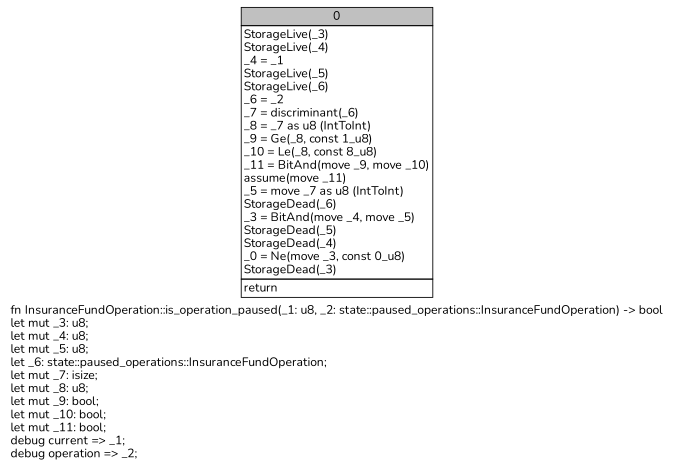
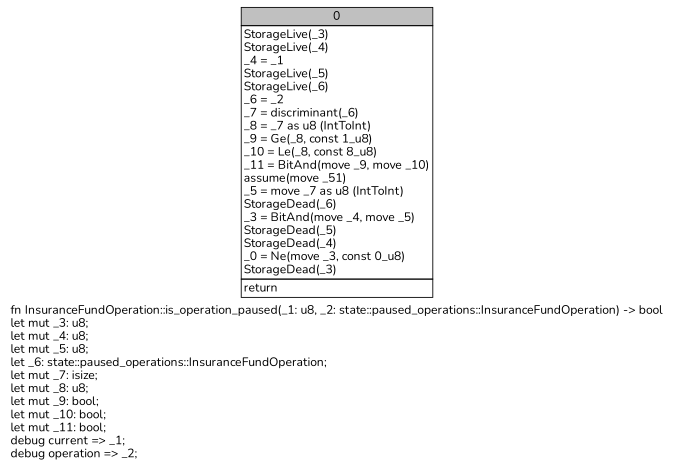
node "0": text "assume(move _11)" -> "assume(move _51)"
